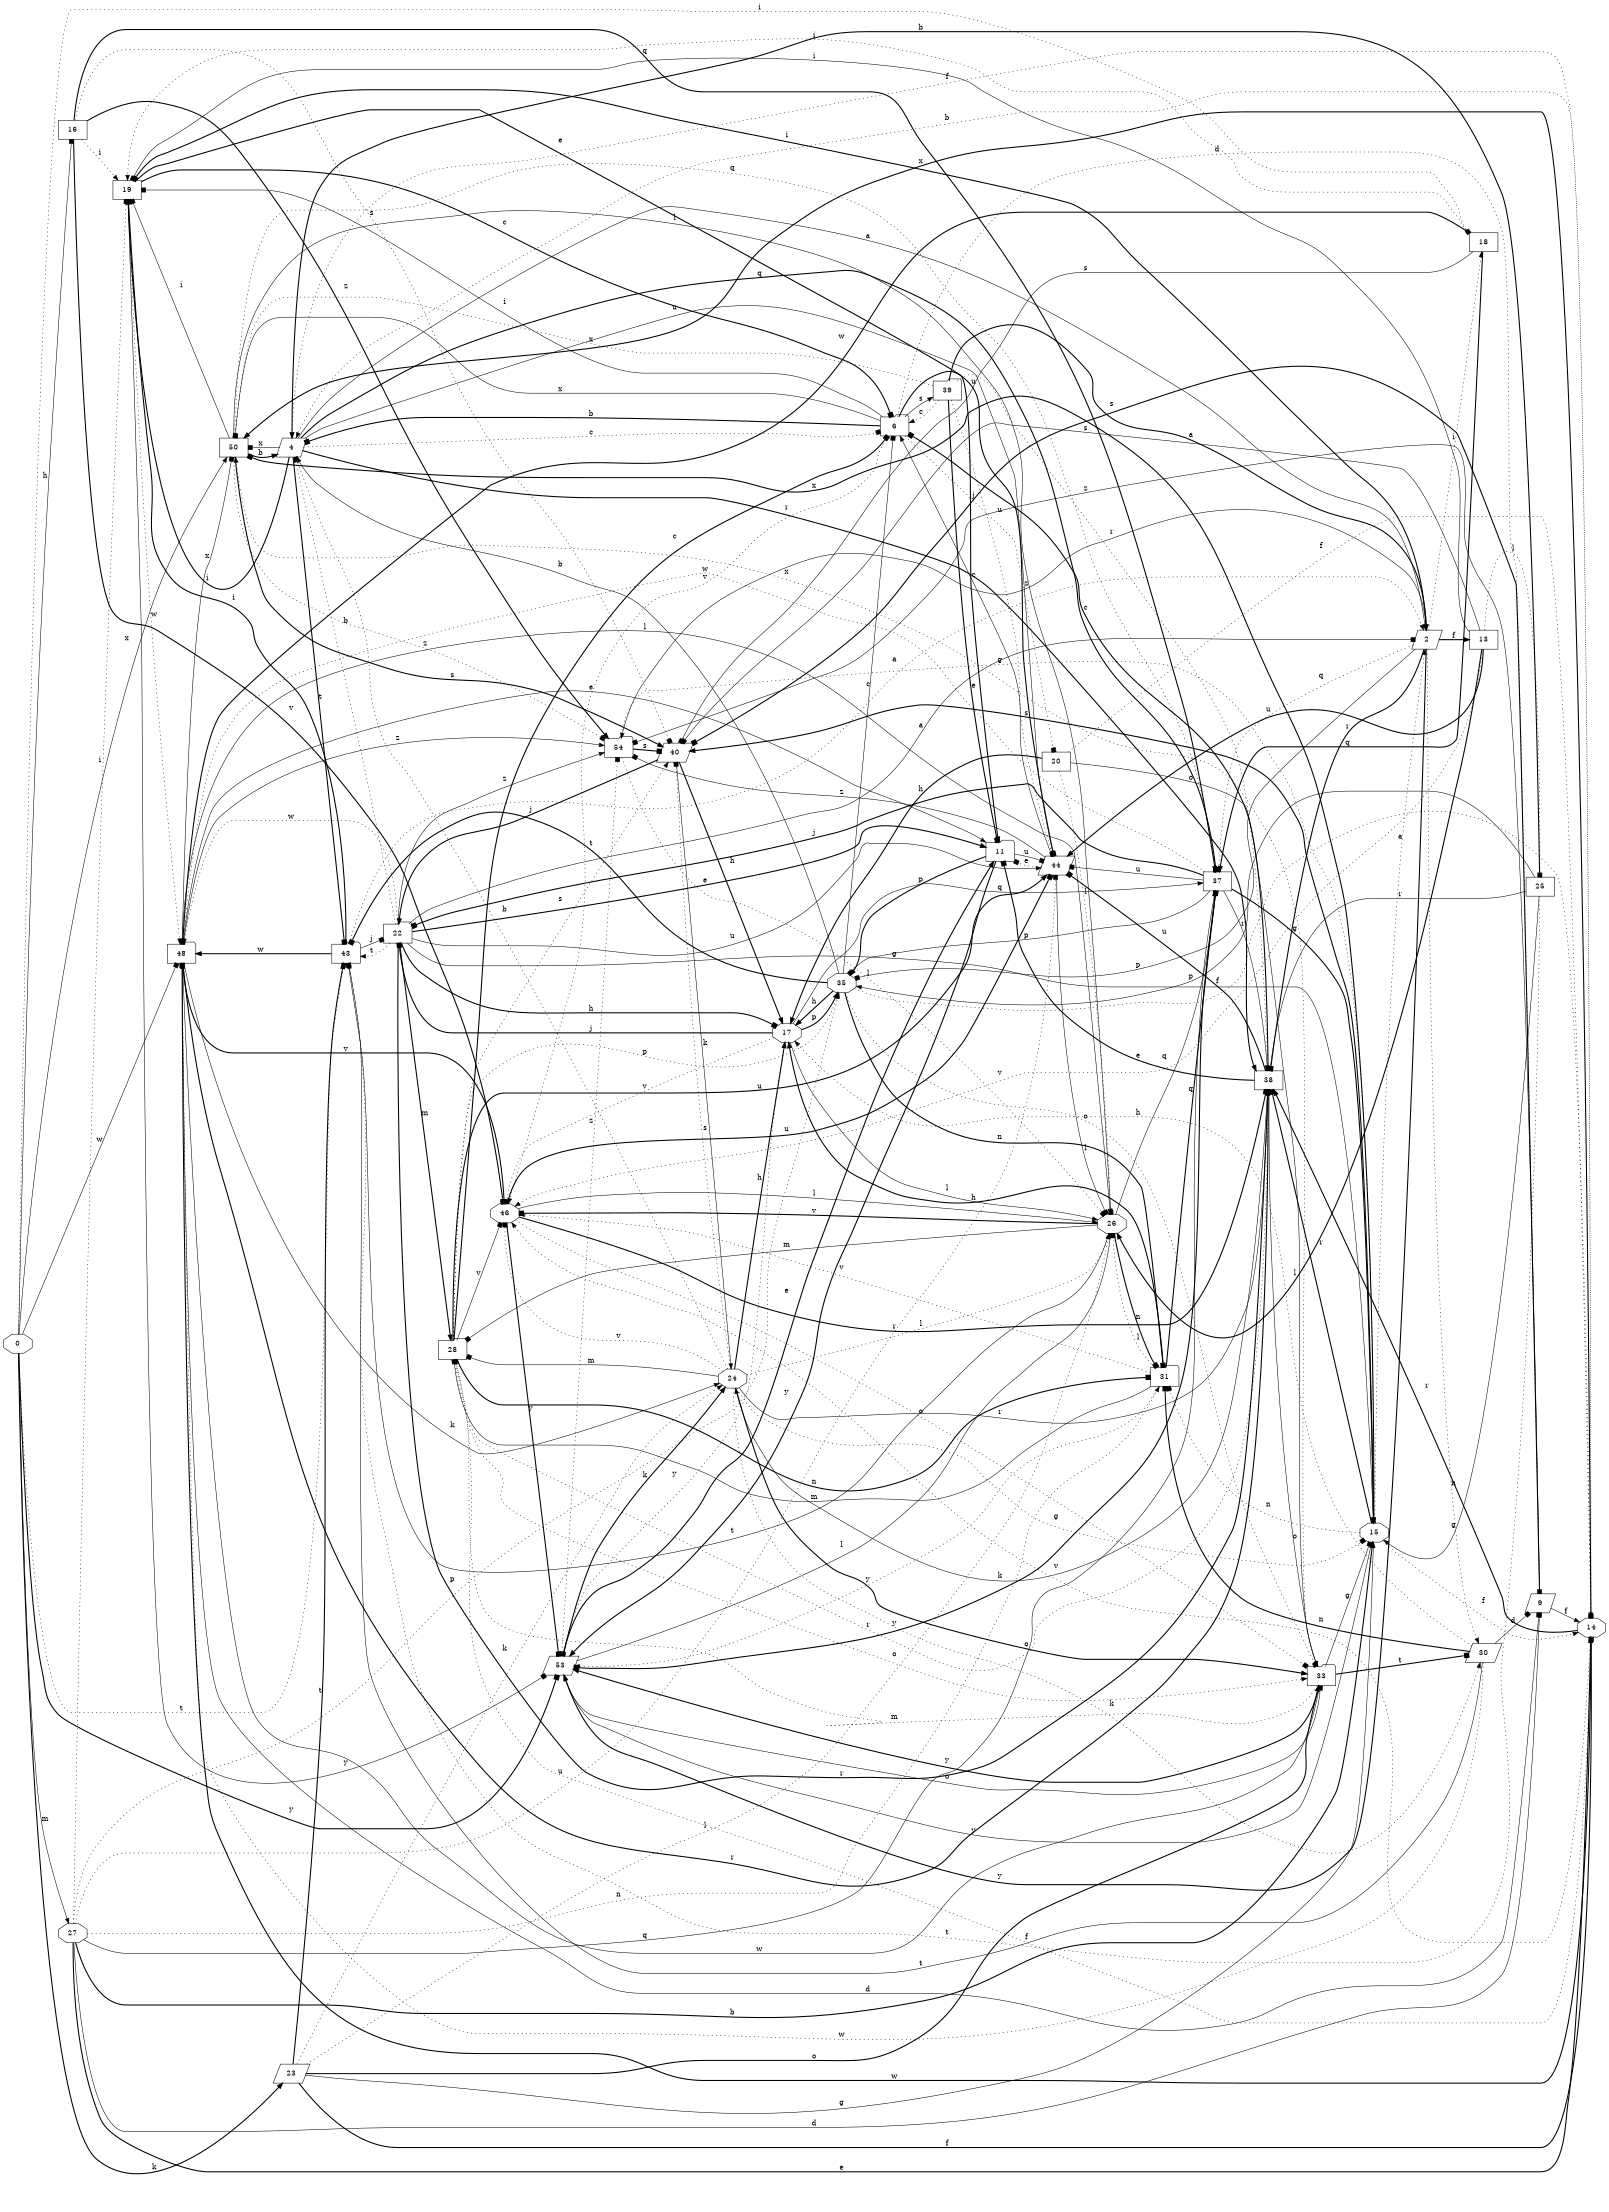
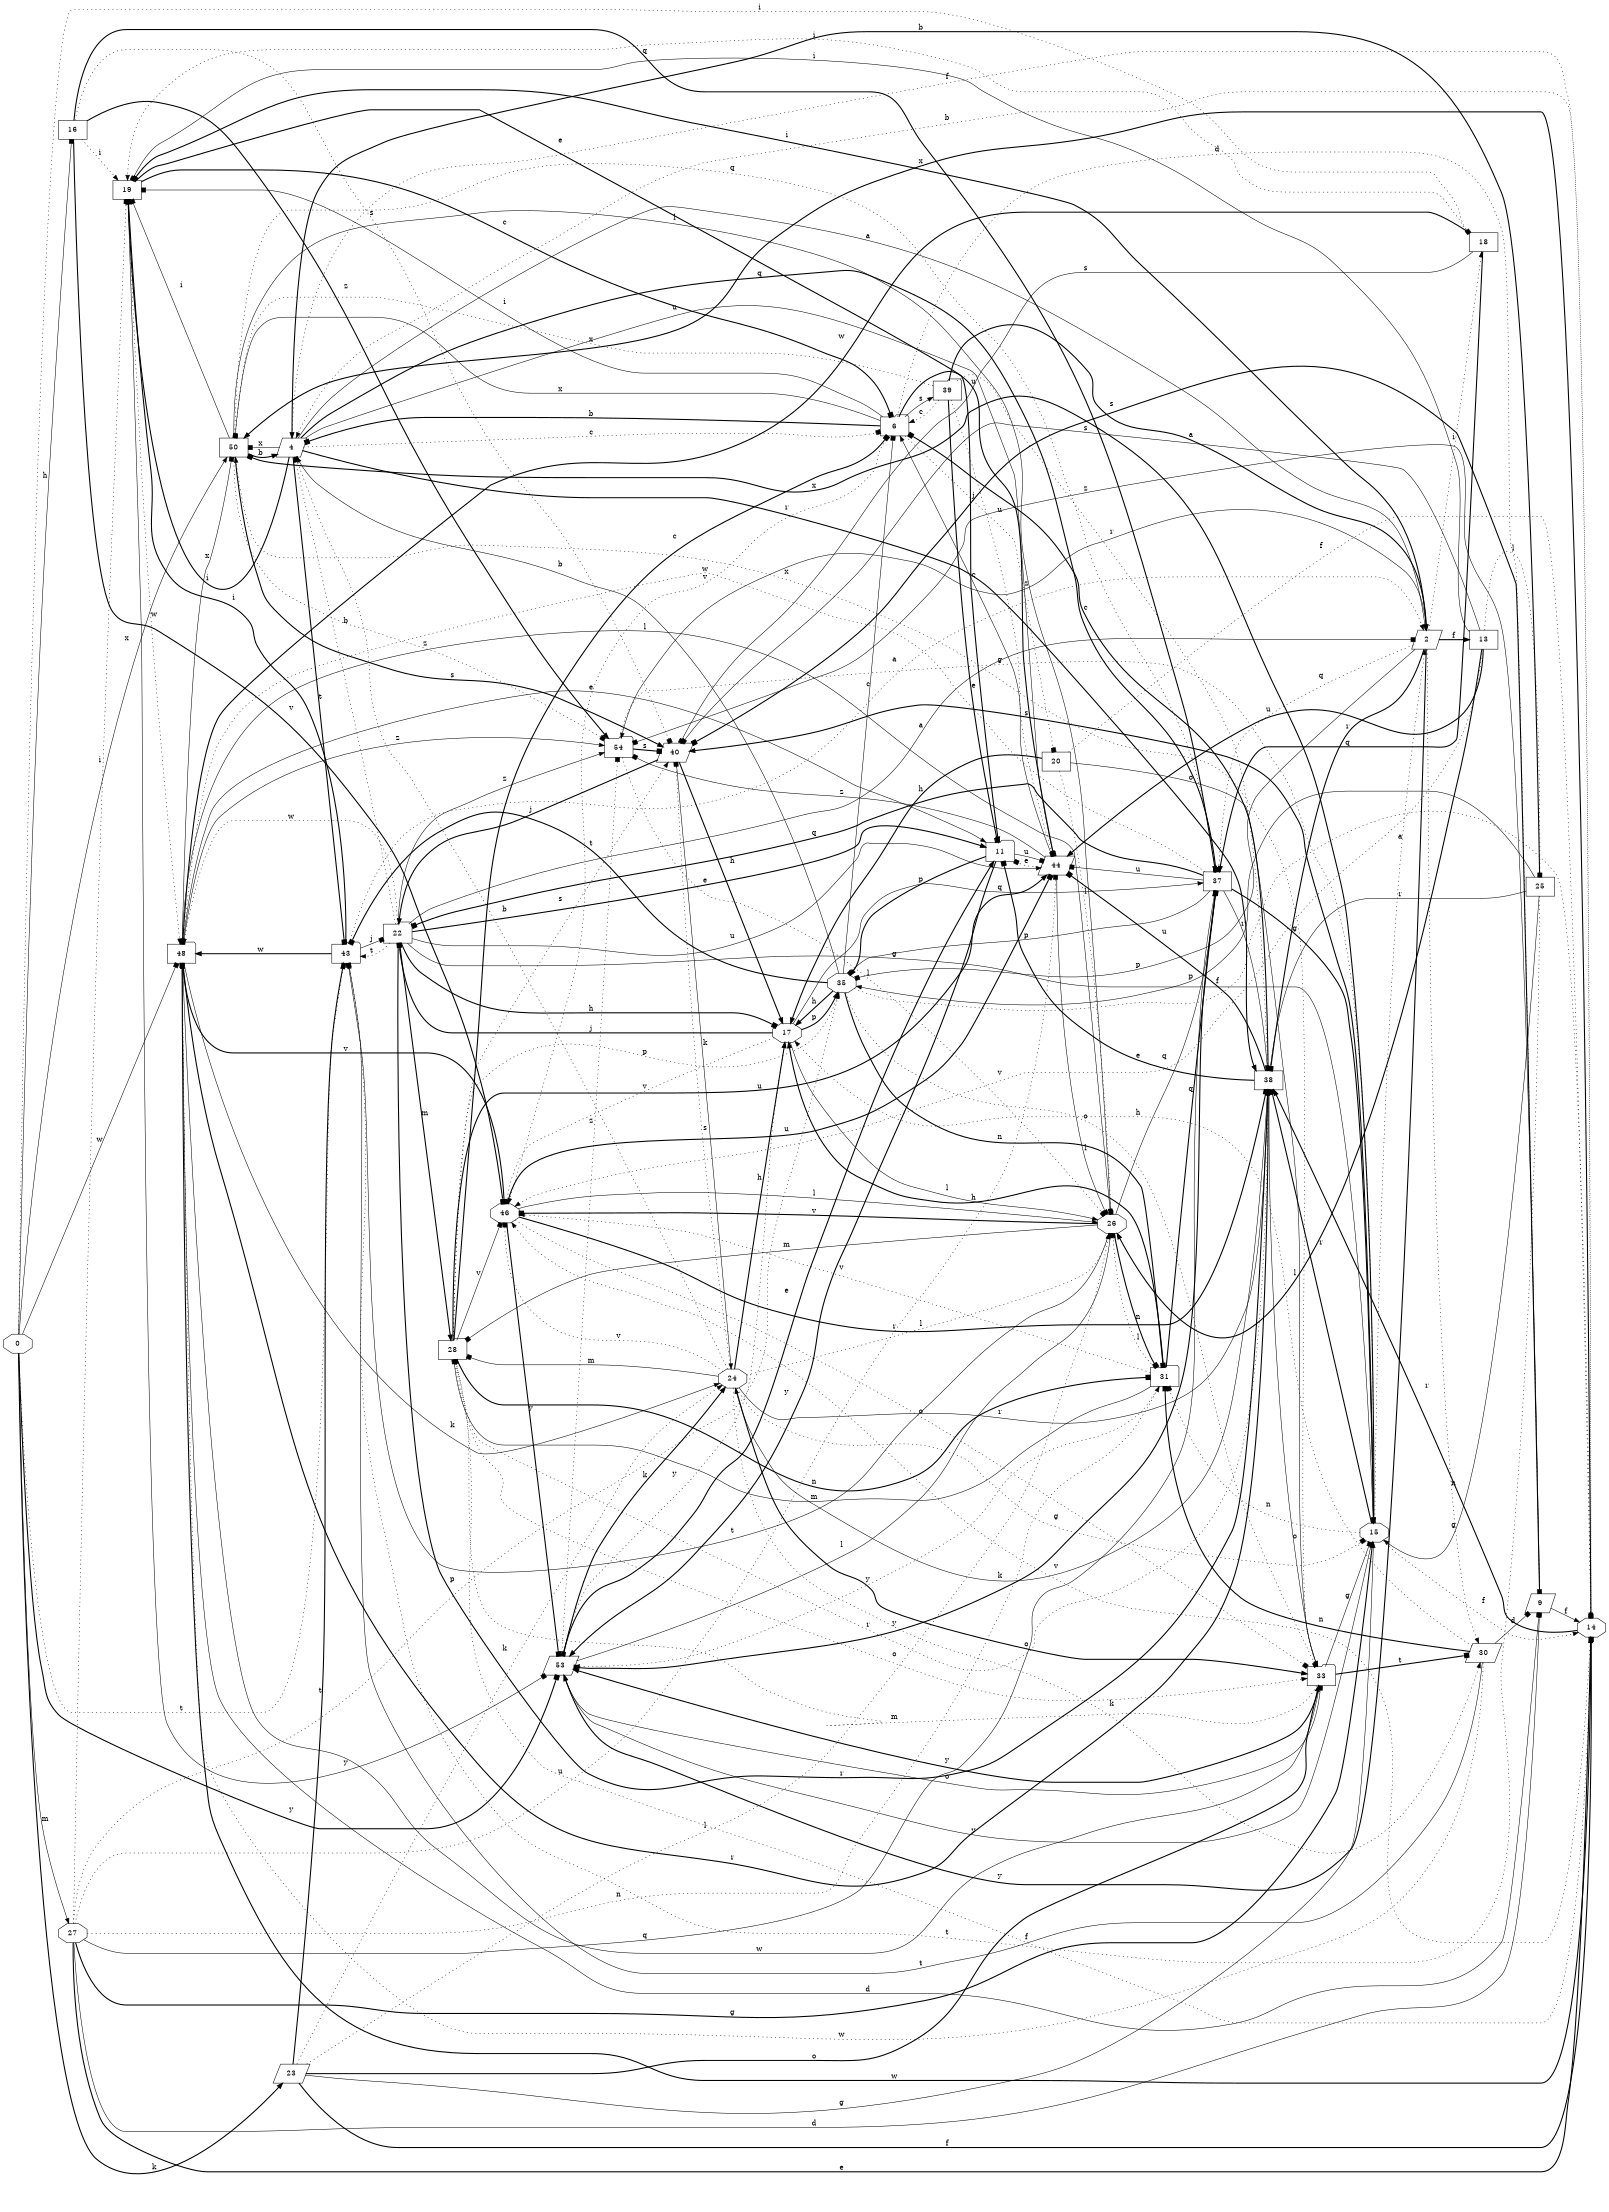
edge "37" -> "22": label "j" -> "q"
edge "27" -> "15": label "b" -> "g"
